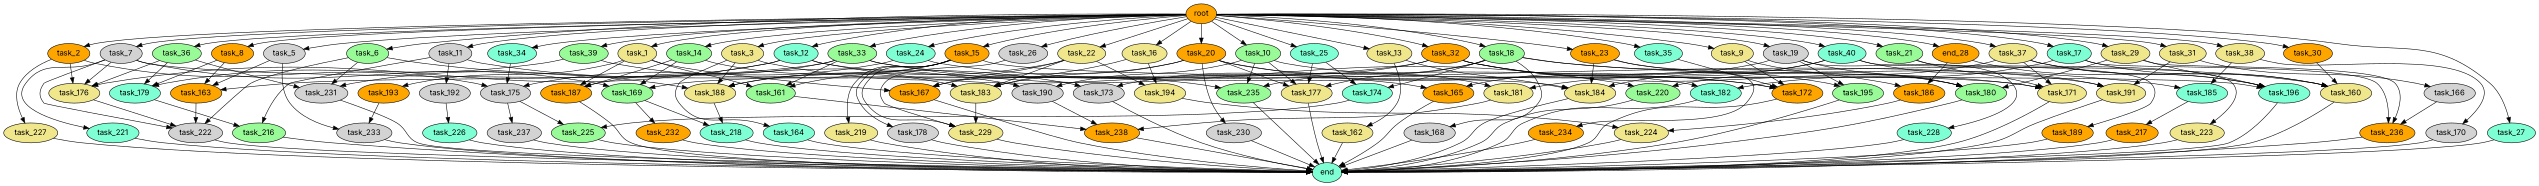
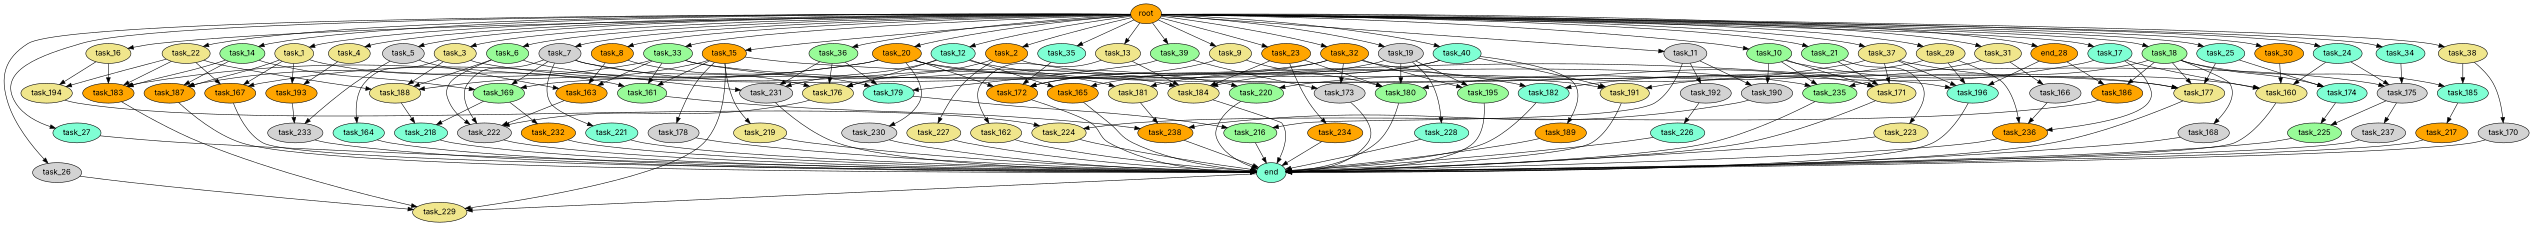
node "task_4": added
node "task_183": fillcolor khaki -> orange
edge "task_229" -> "end": reversed
